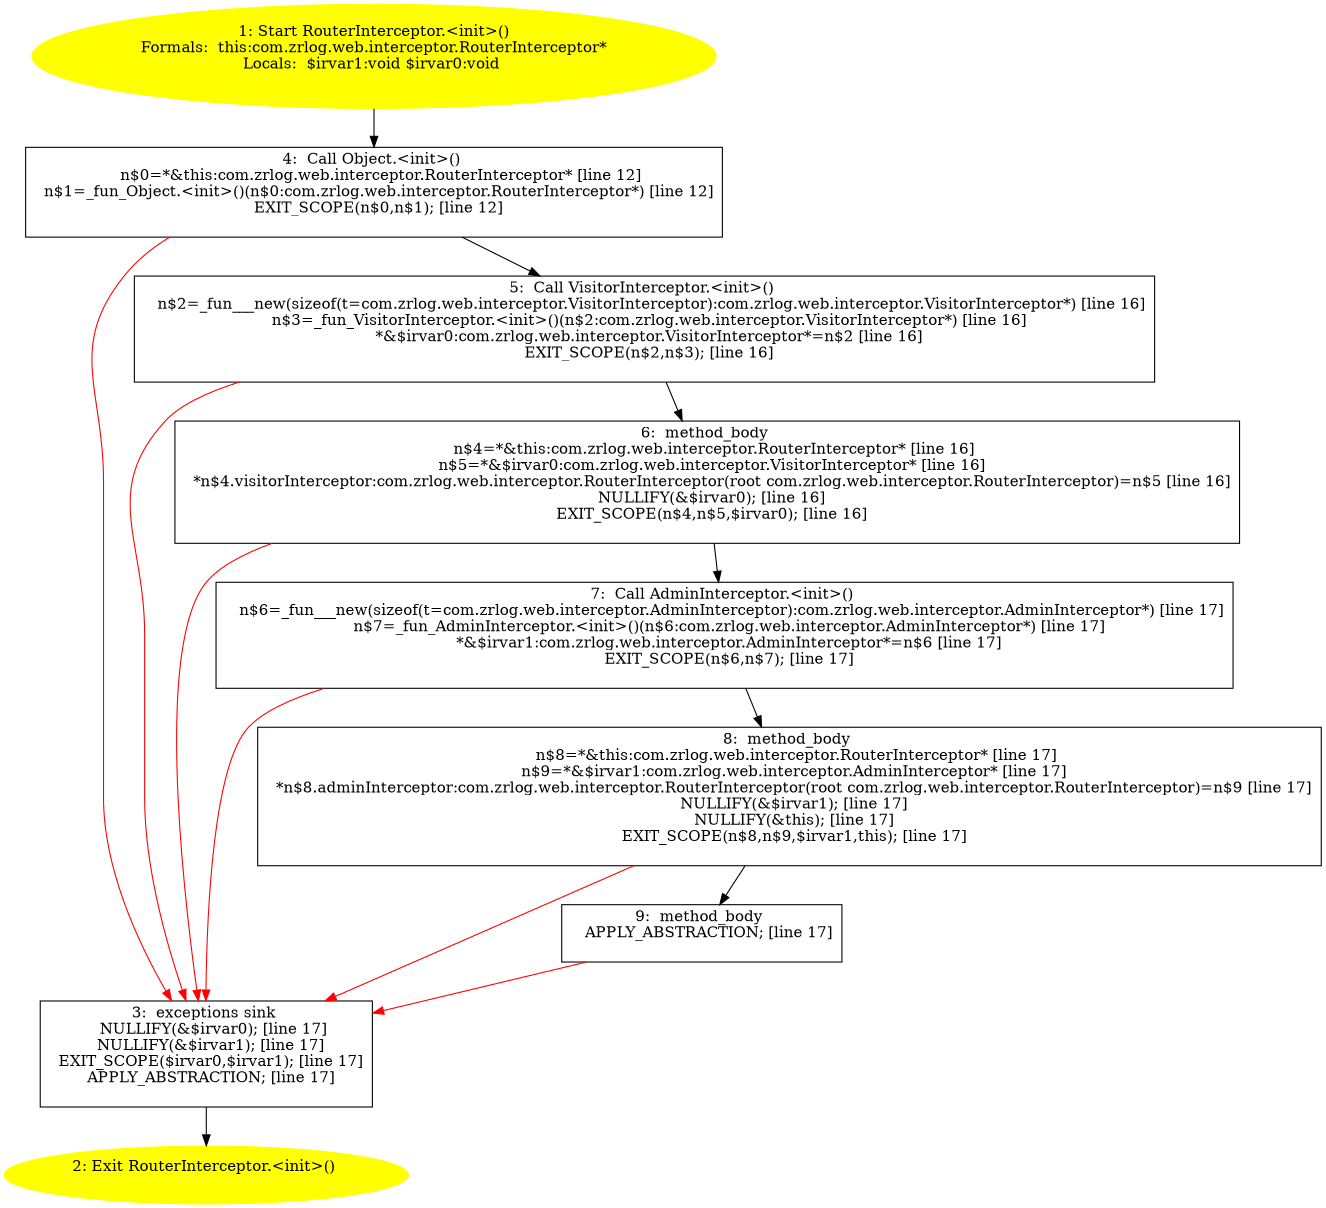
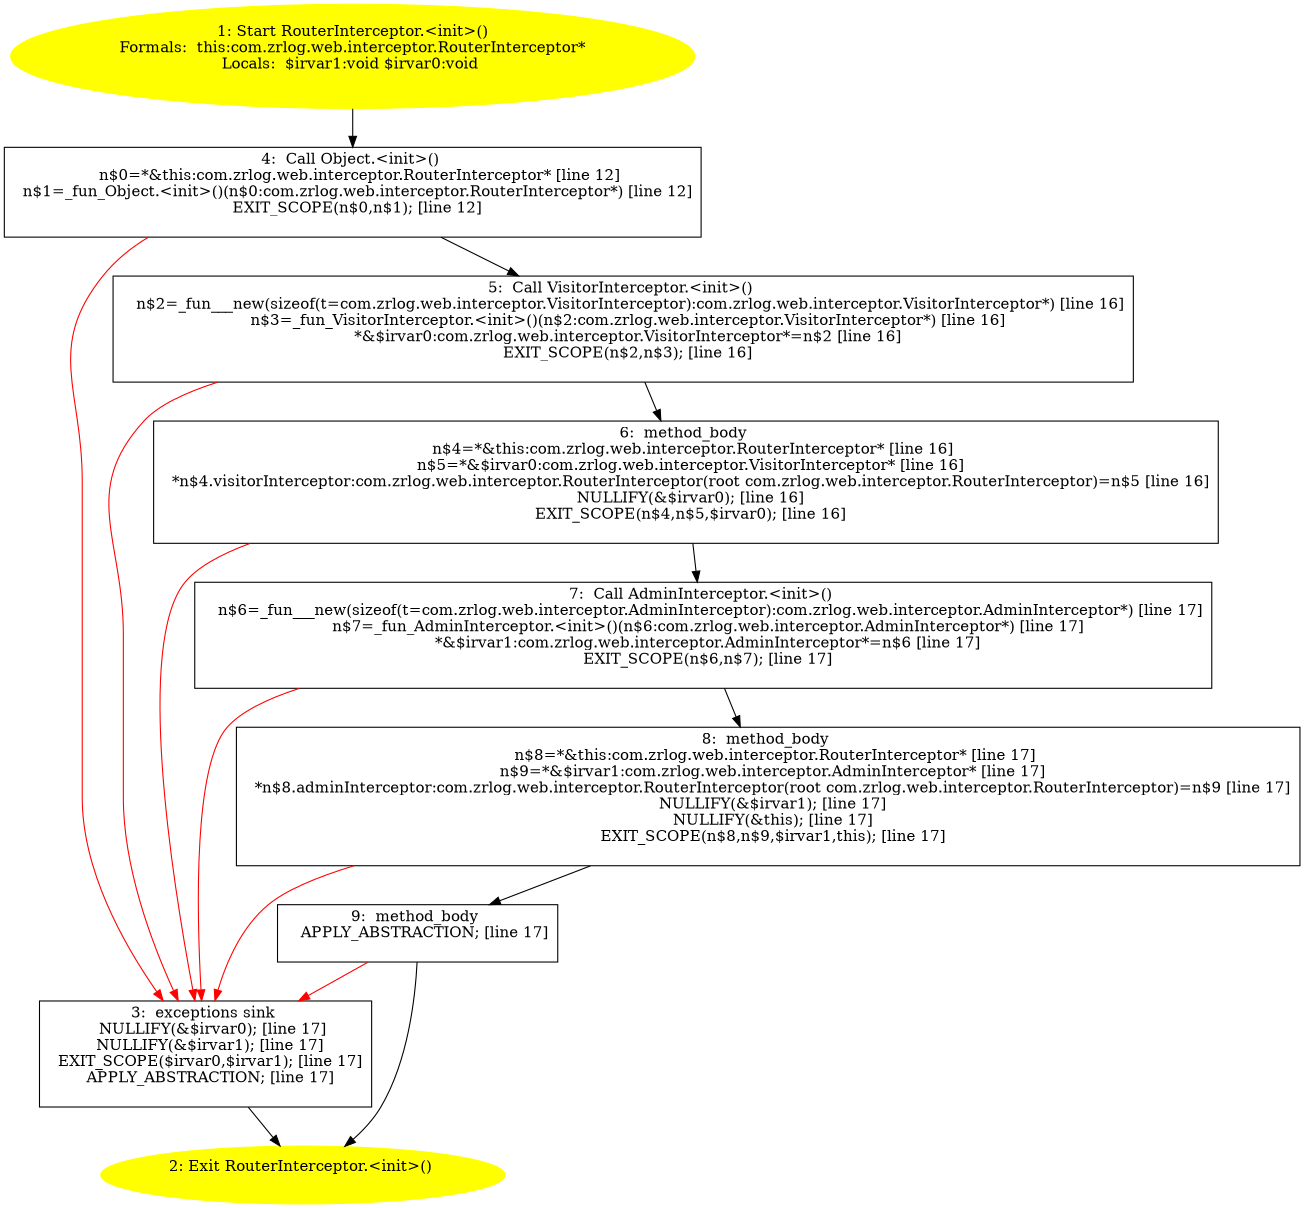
edge "9:  method_body APPLY_ABSTRACTION; [line 17]" -> "2: Exit RouterInterceptor.<init>()": added
